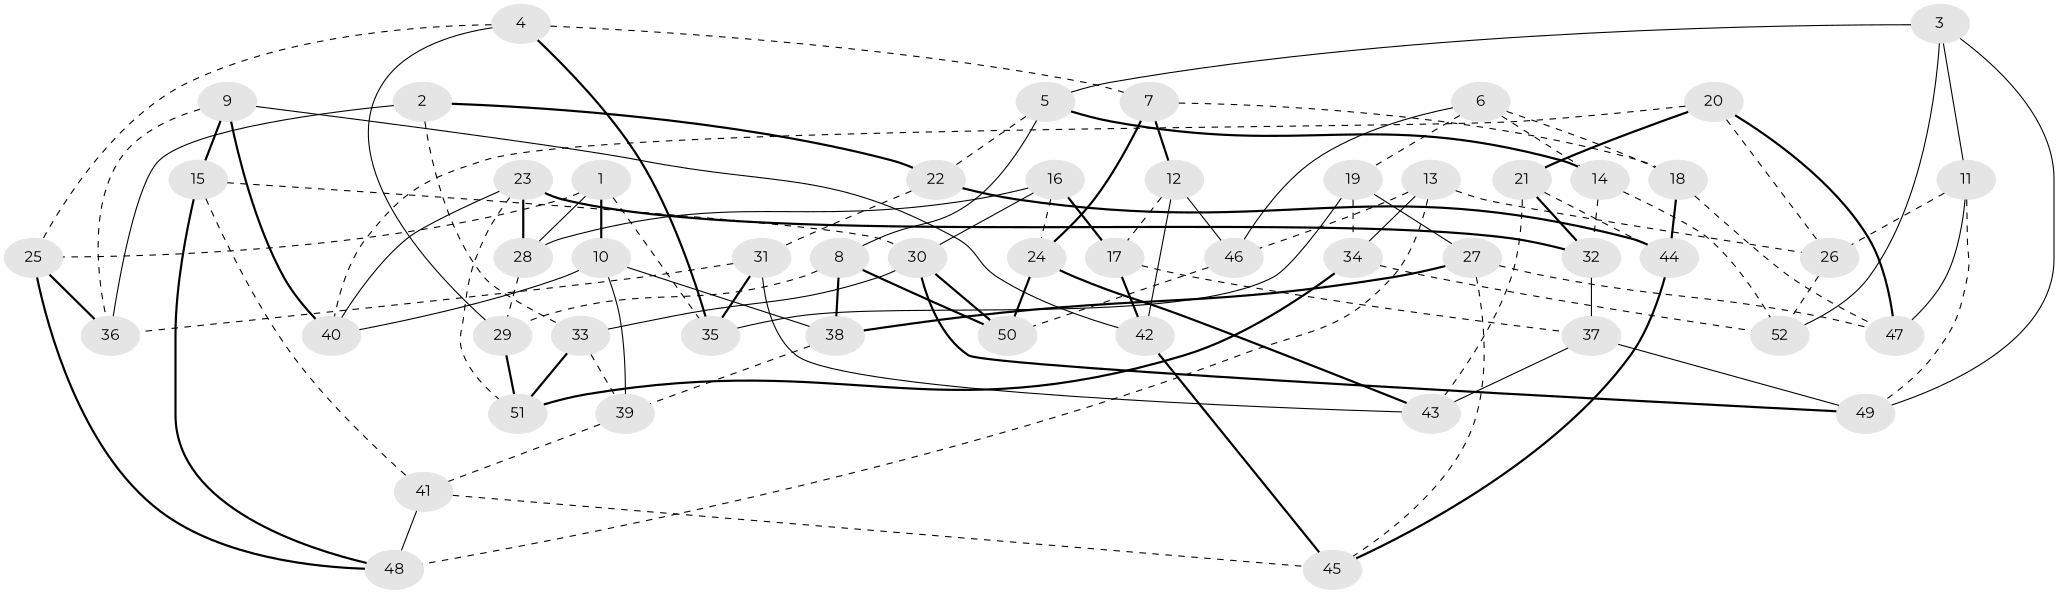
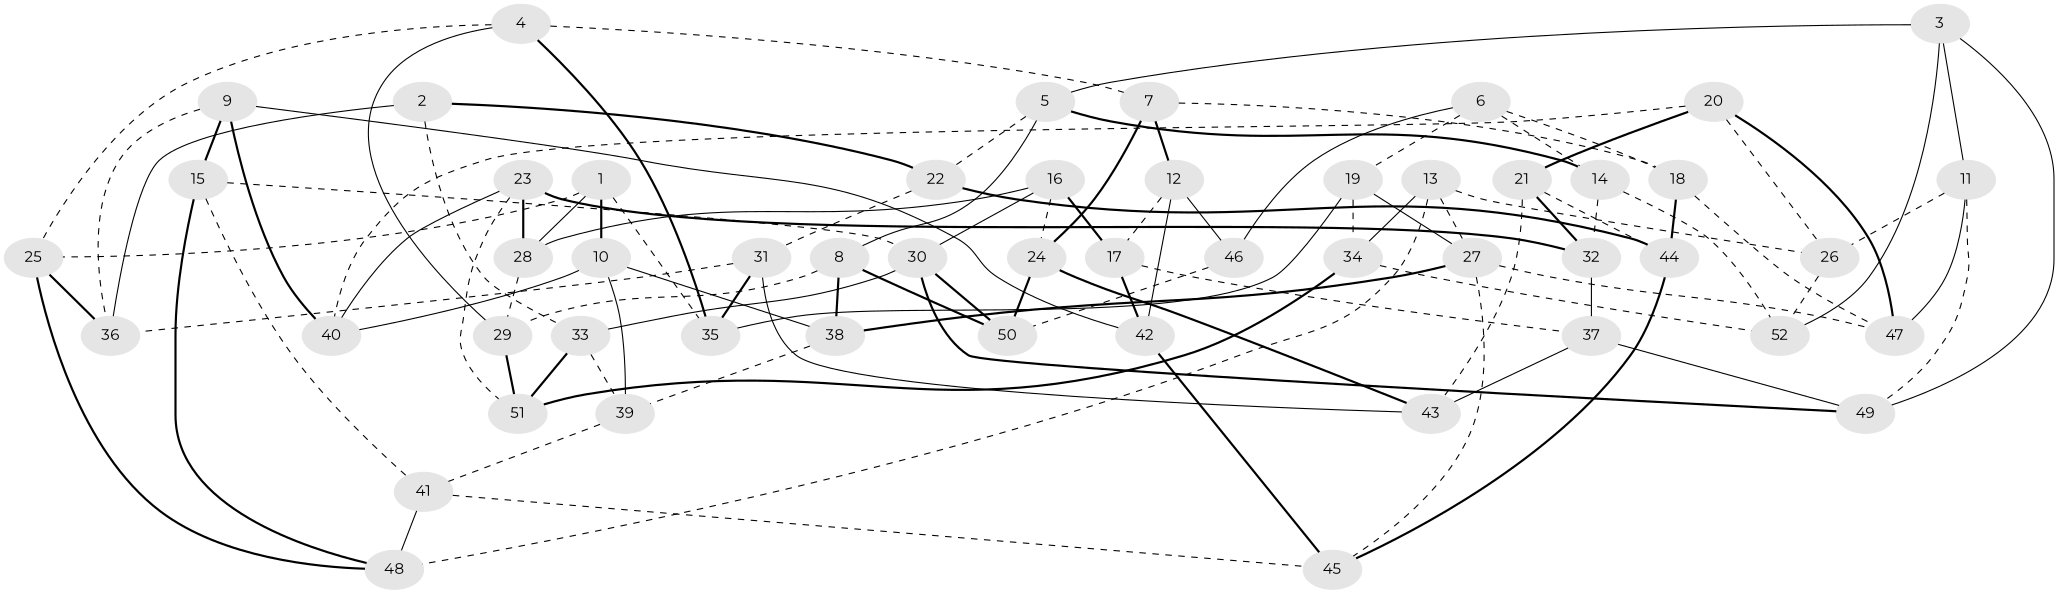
edge "13" -- "46": now "13" -- "27"
